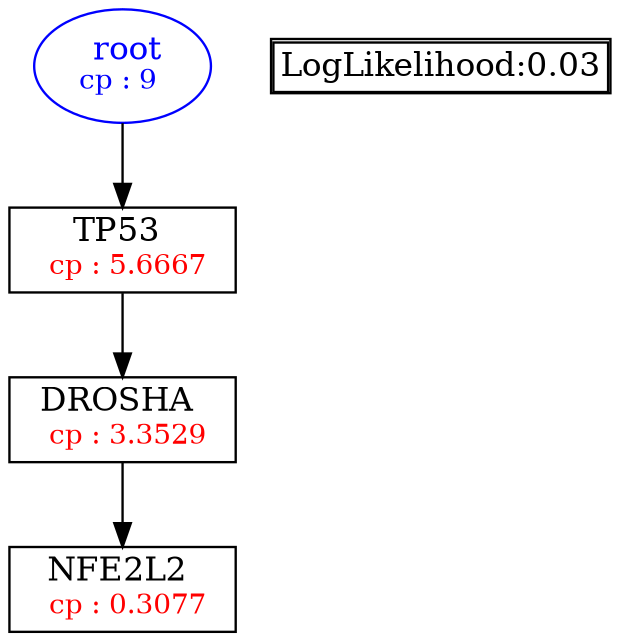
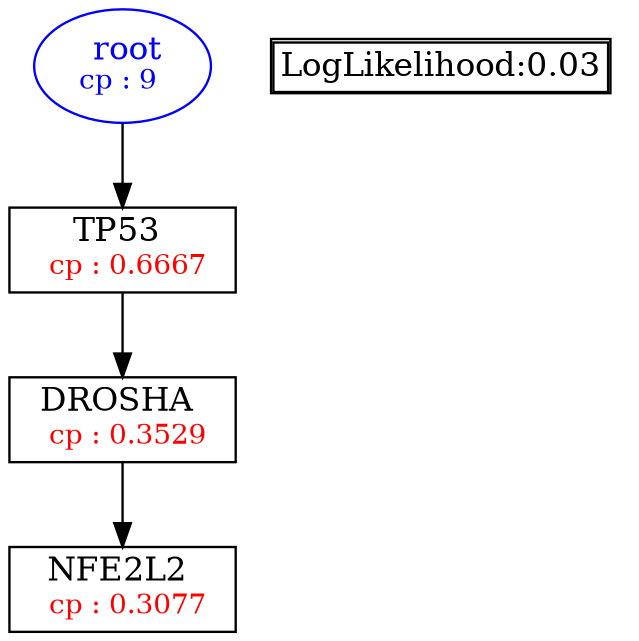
node "TP53": text "cp : 5.6667" -> "cp : 0.6667"
node "DROSHA": text "cp : 3.3529" -> "cp : 0.3529"
